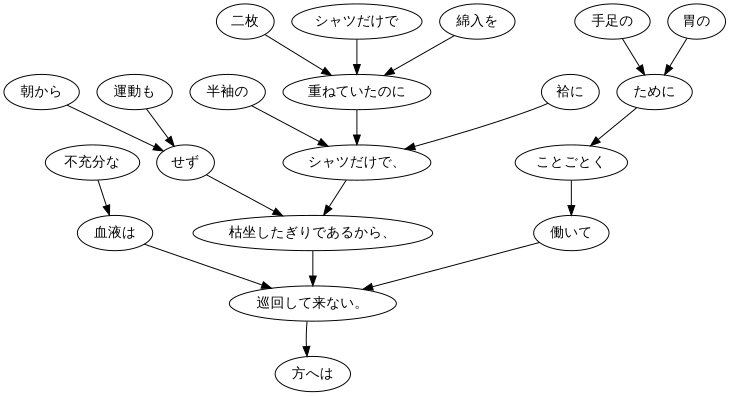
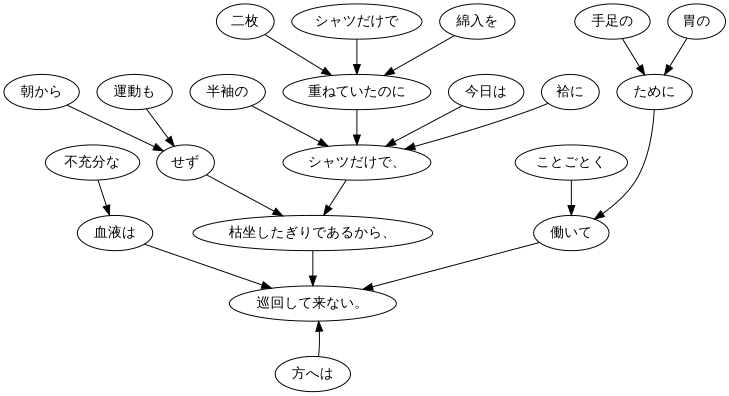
node "今日は": added
edge "ために" -> "ことごとく": now "ために" -> "働いて"
edge "巡回して来ない。" -> "方へは": reversed
